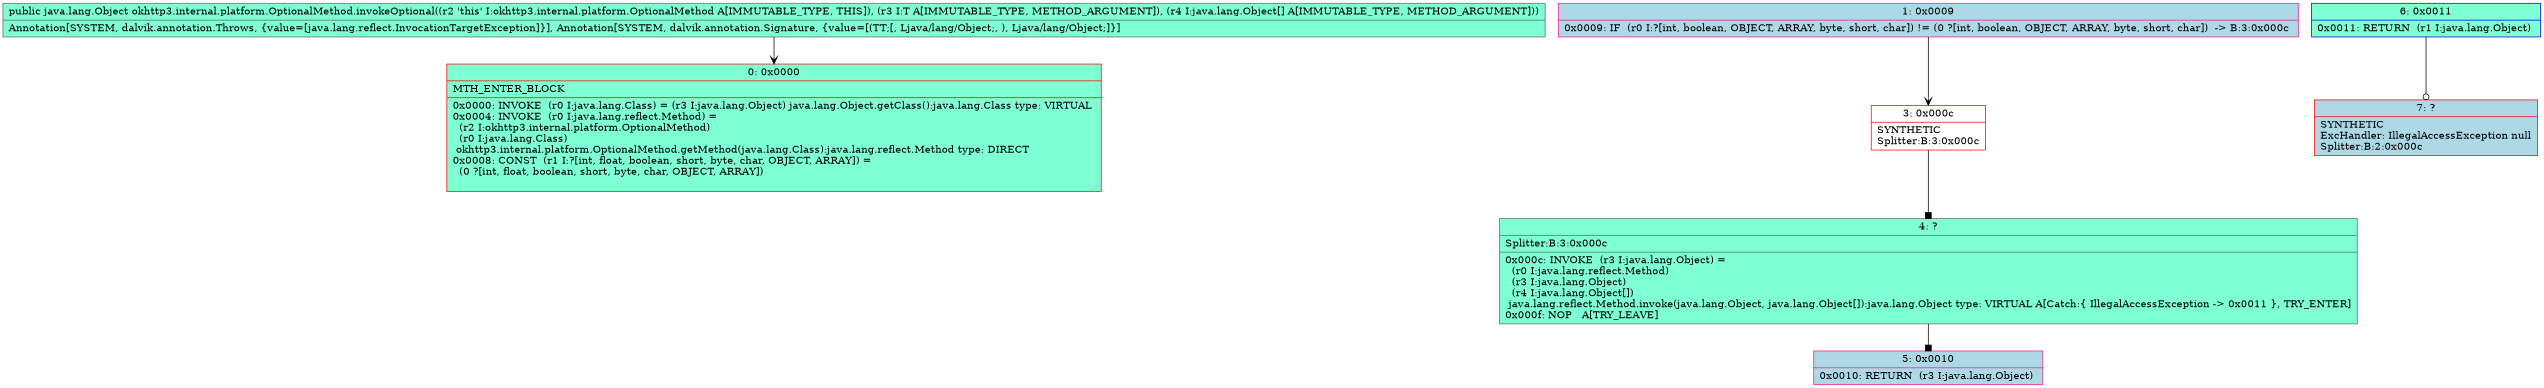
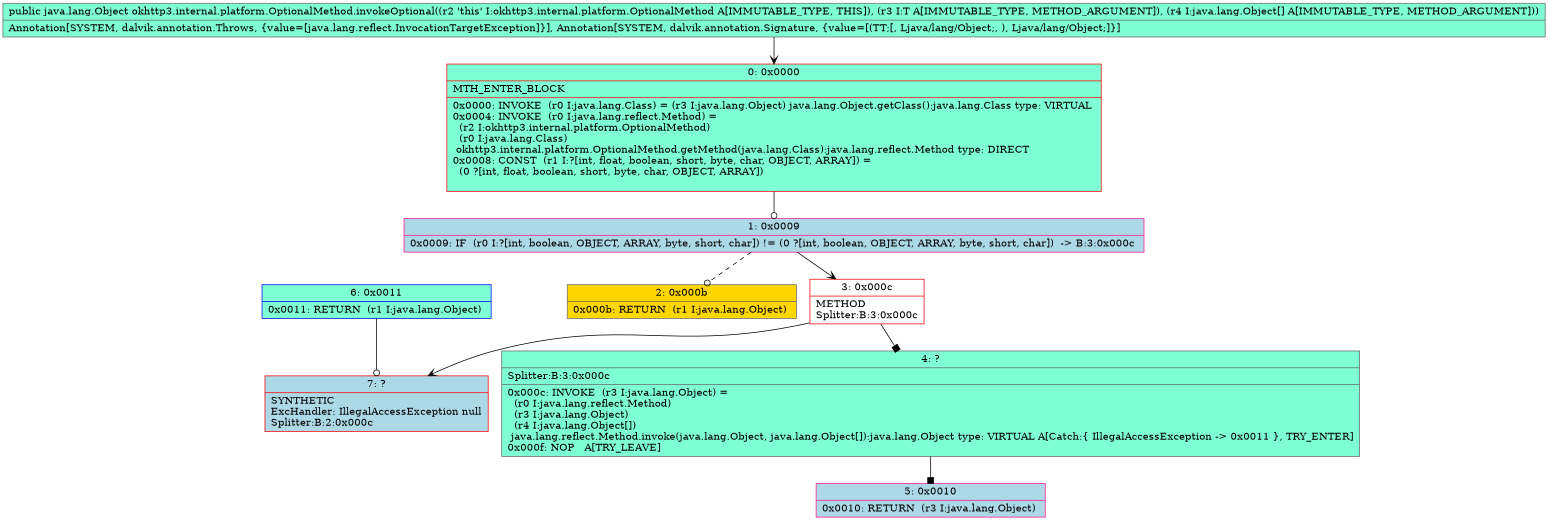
node "3: 0x000c": text "SYNTHETIC" -> "METHOD"
edge "0: 0x0000" -> "1: 0x0009": added
node "2: 0x000b": added
edge "3: 0x000c" -> "7: ?": added
